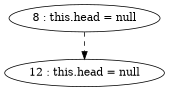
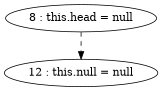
node "12 : this.head = null": label "12 : this.head = null" -> "12 : this.null = null"
